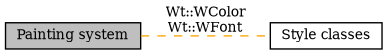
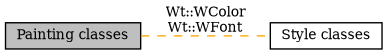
node "Painting system": label "Painting system" -> "Painting classes"
